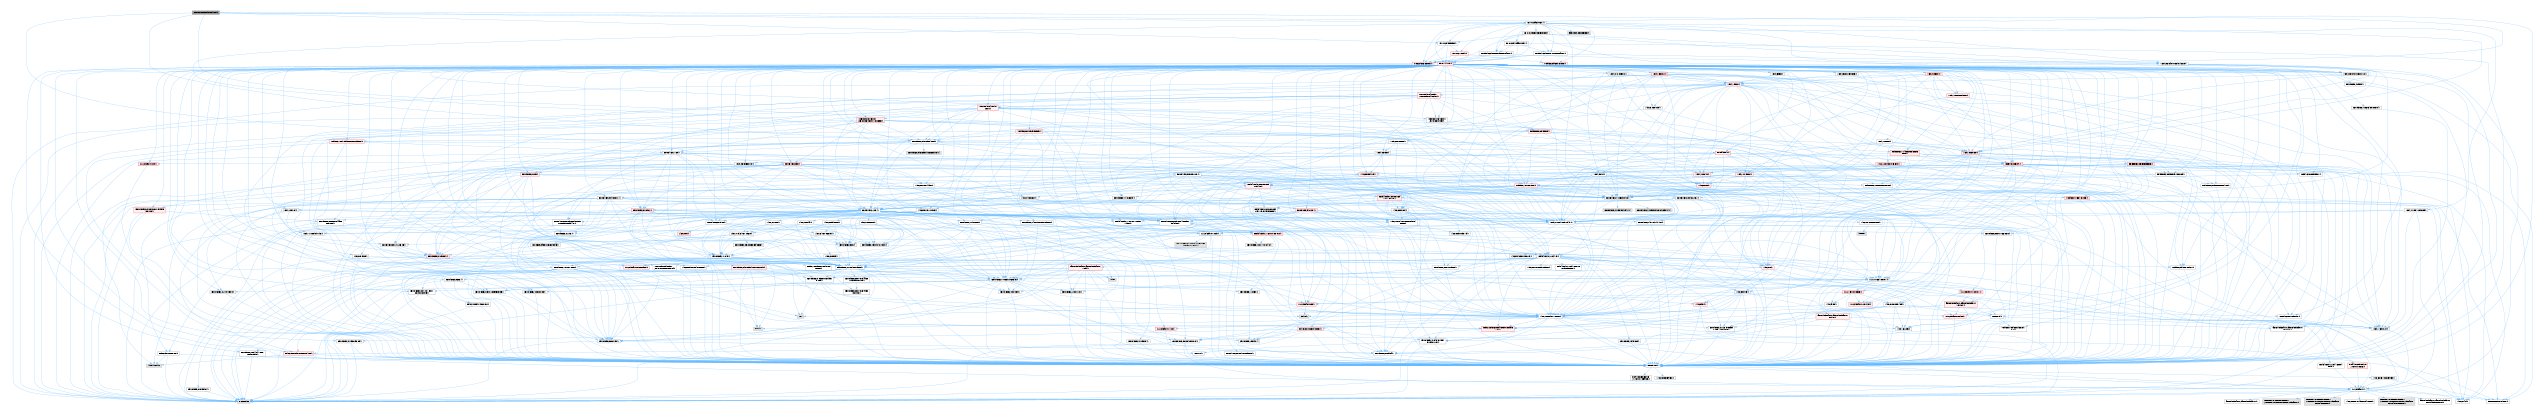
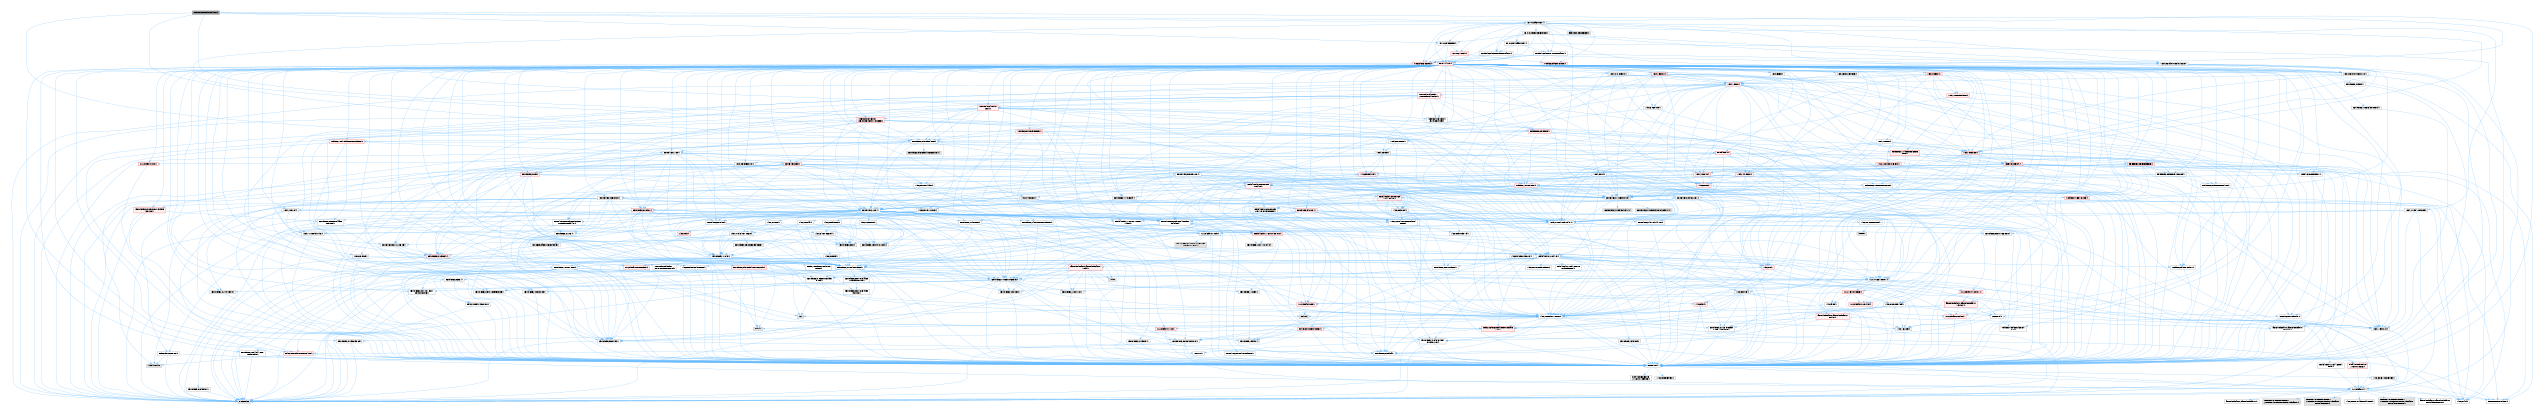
node "Containers/StringConv.h": label "Containers/StringConv.h" -> "Containers/HeapSort.h"
